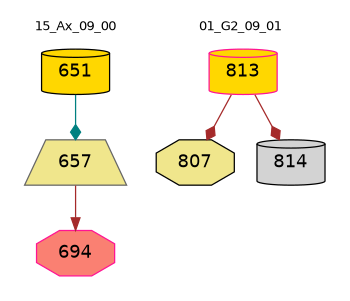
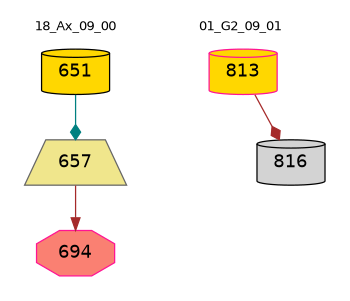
cluster "15_Ax_09_00": label "15_Ax_09_00" -> "18_Ax_09_00"
node "807": removed
node "814": label "814" -> "816"
